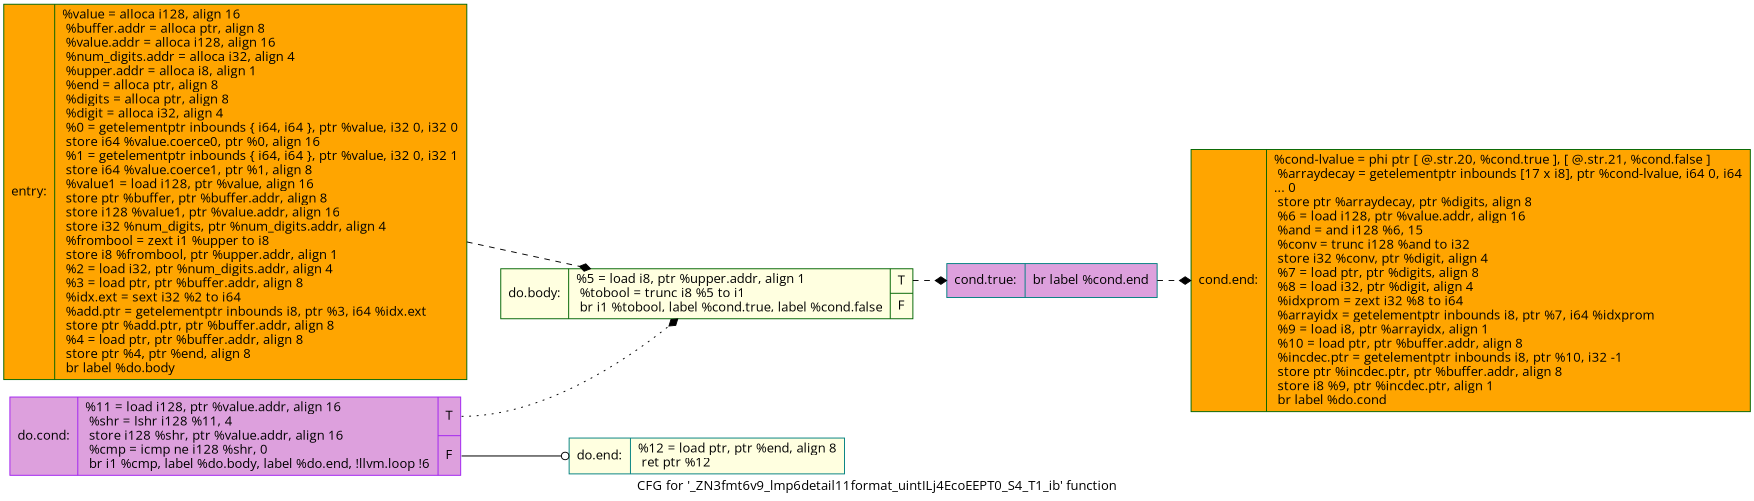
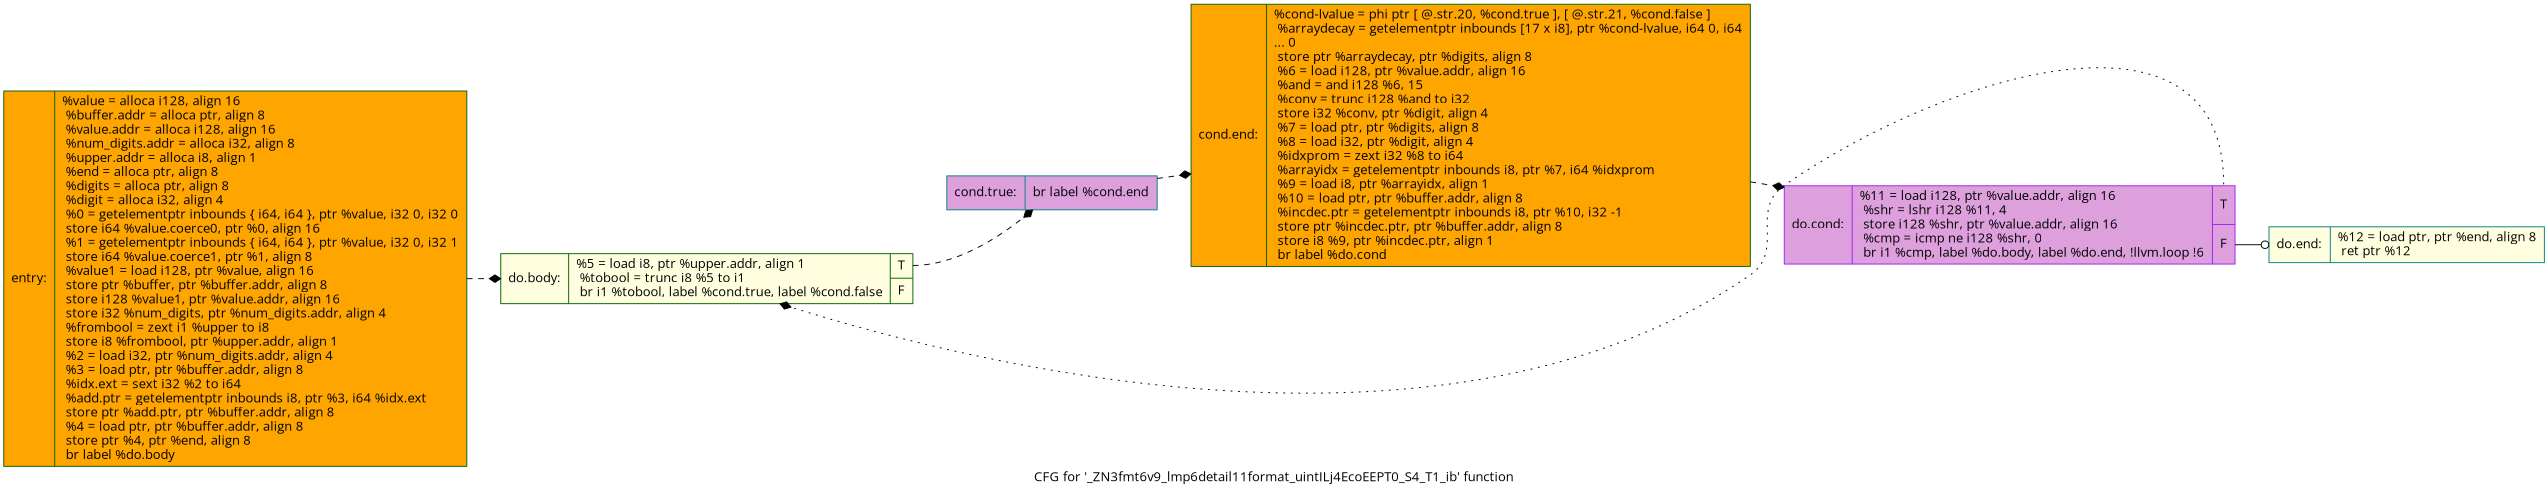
node "entry:": text "%num_digits.addr = alloca i32, align 4" -> "%num_digits.addr = alloca i32, align 8"
edge "cond.end:" -> "do.cond:": added
